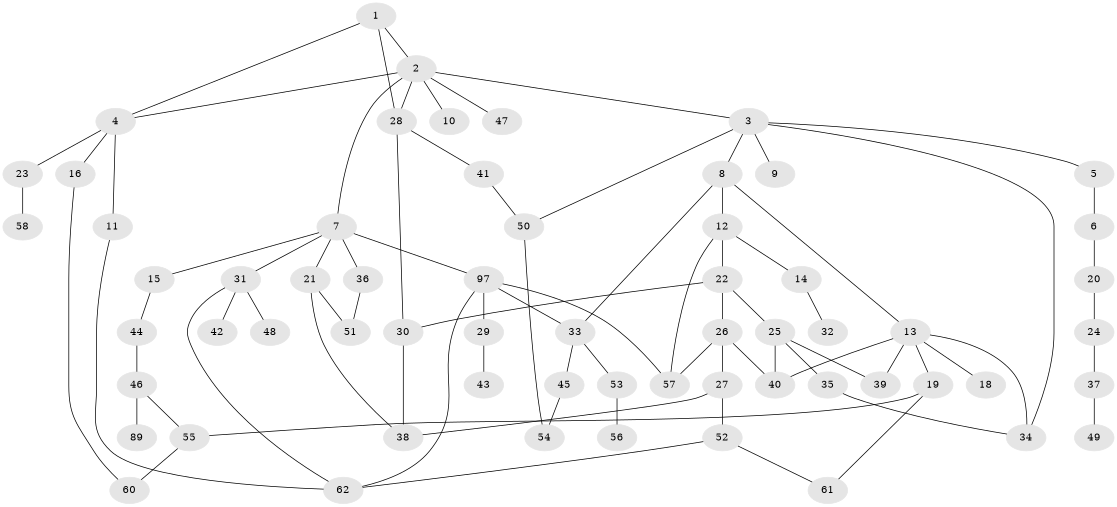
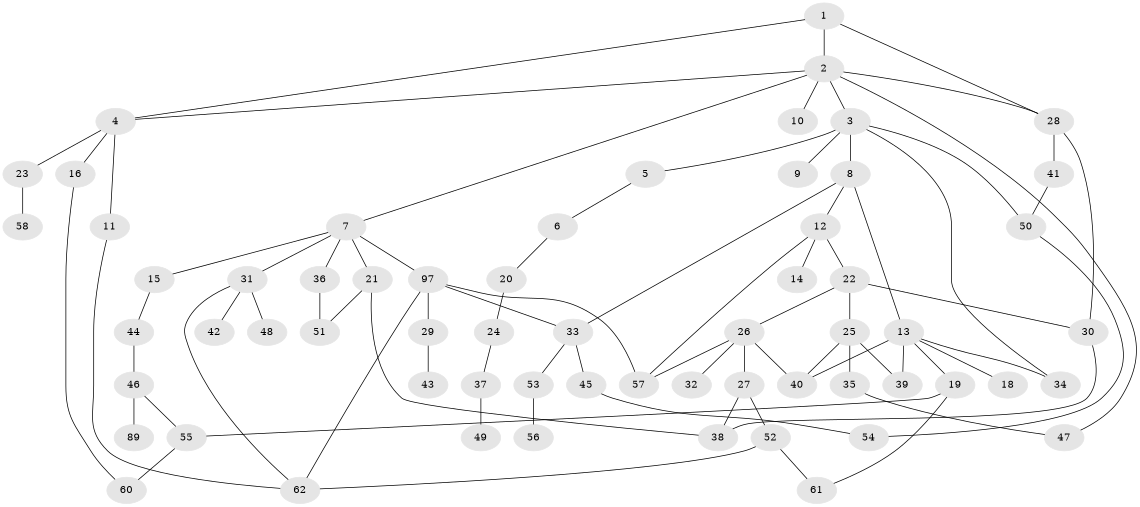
edge "14" -- "32": now "26" -- "32"
edge "35" -- "34": now "35" -- "47"
